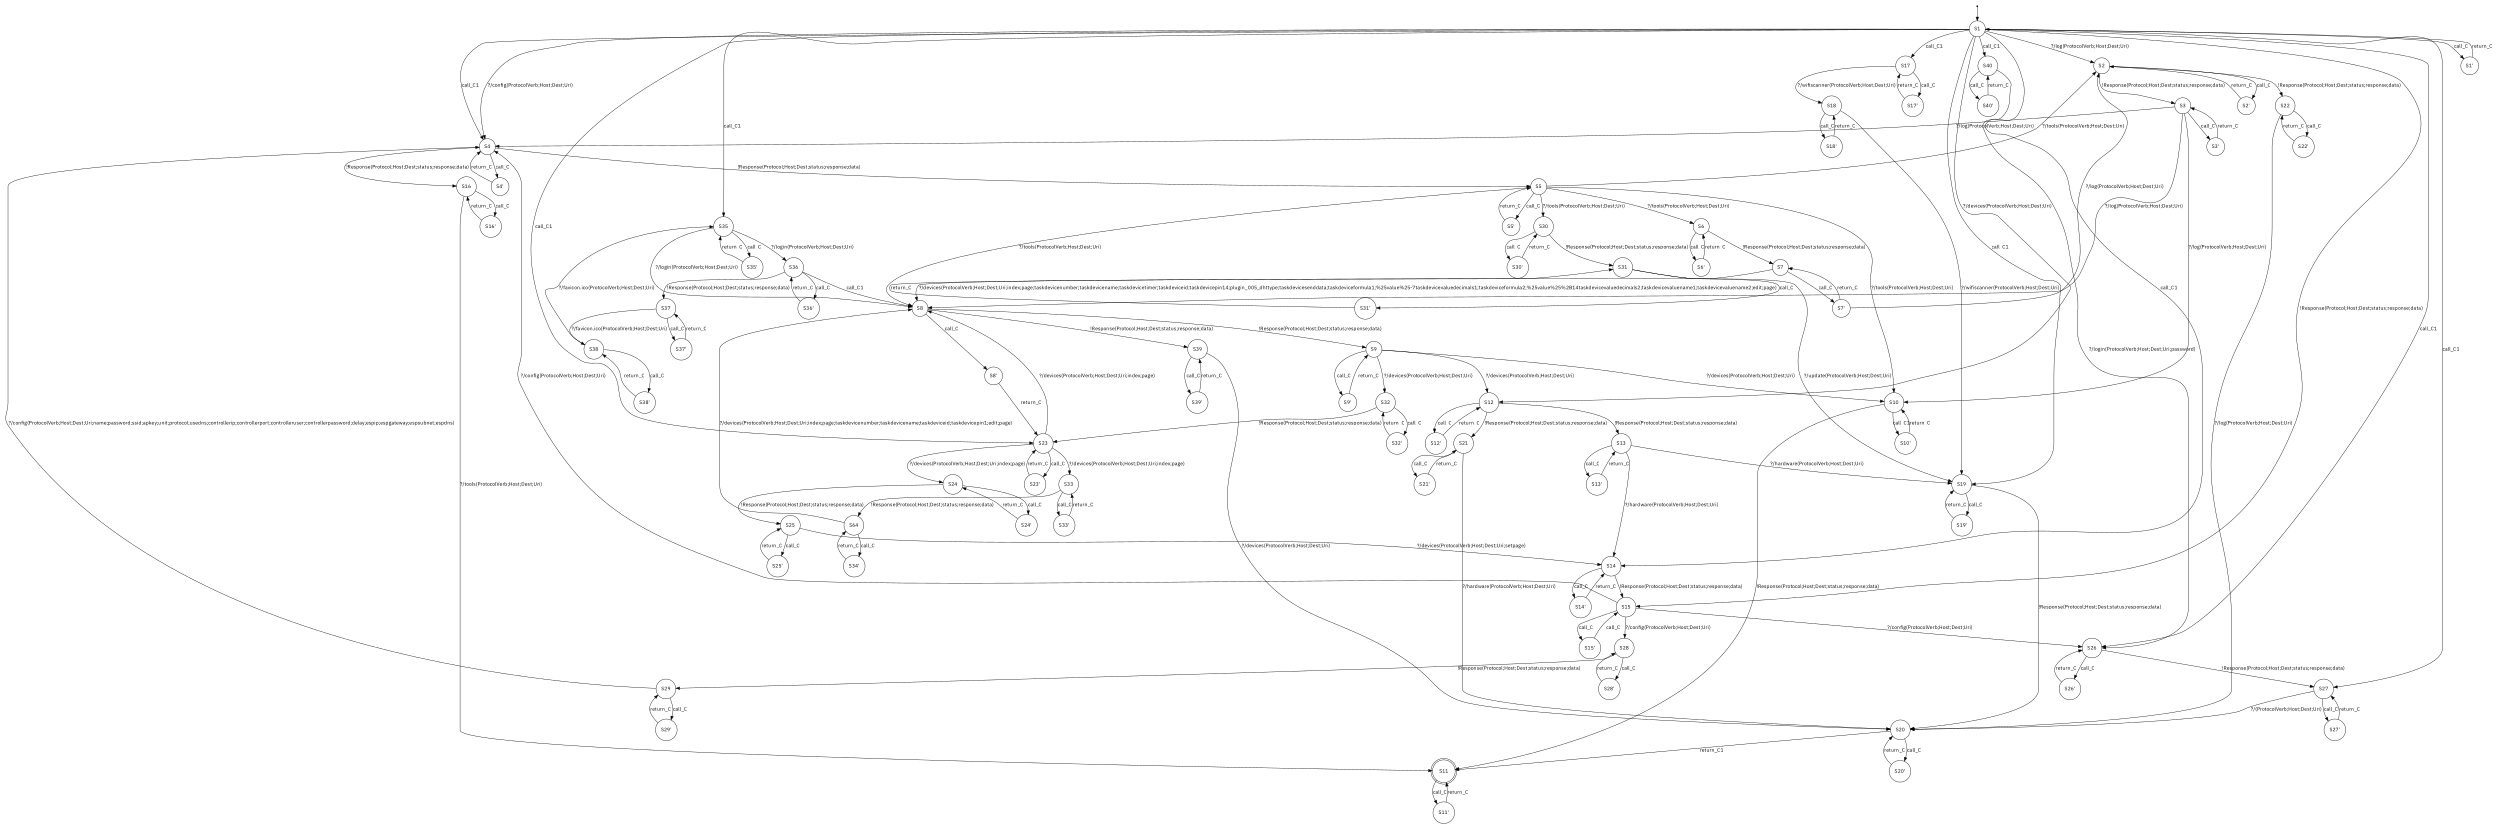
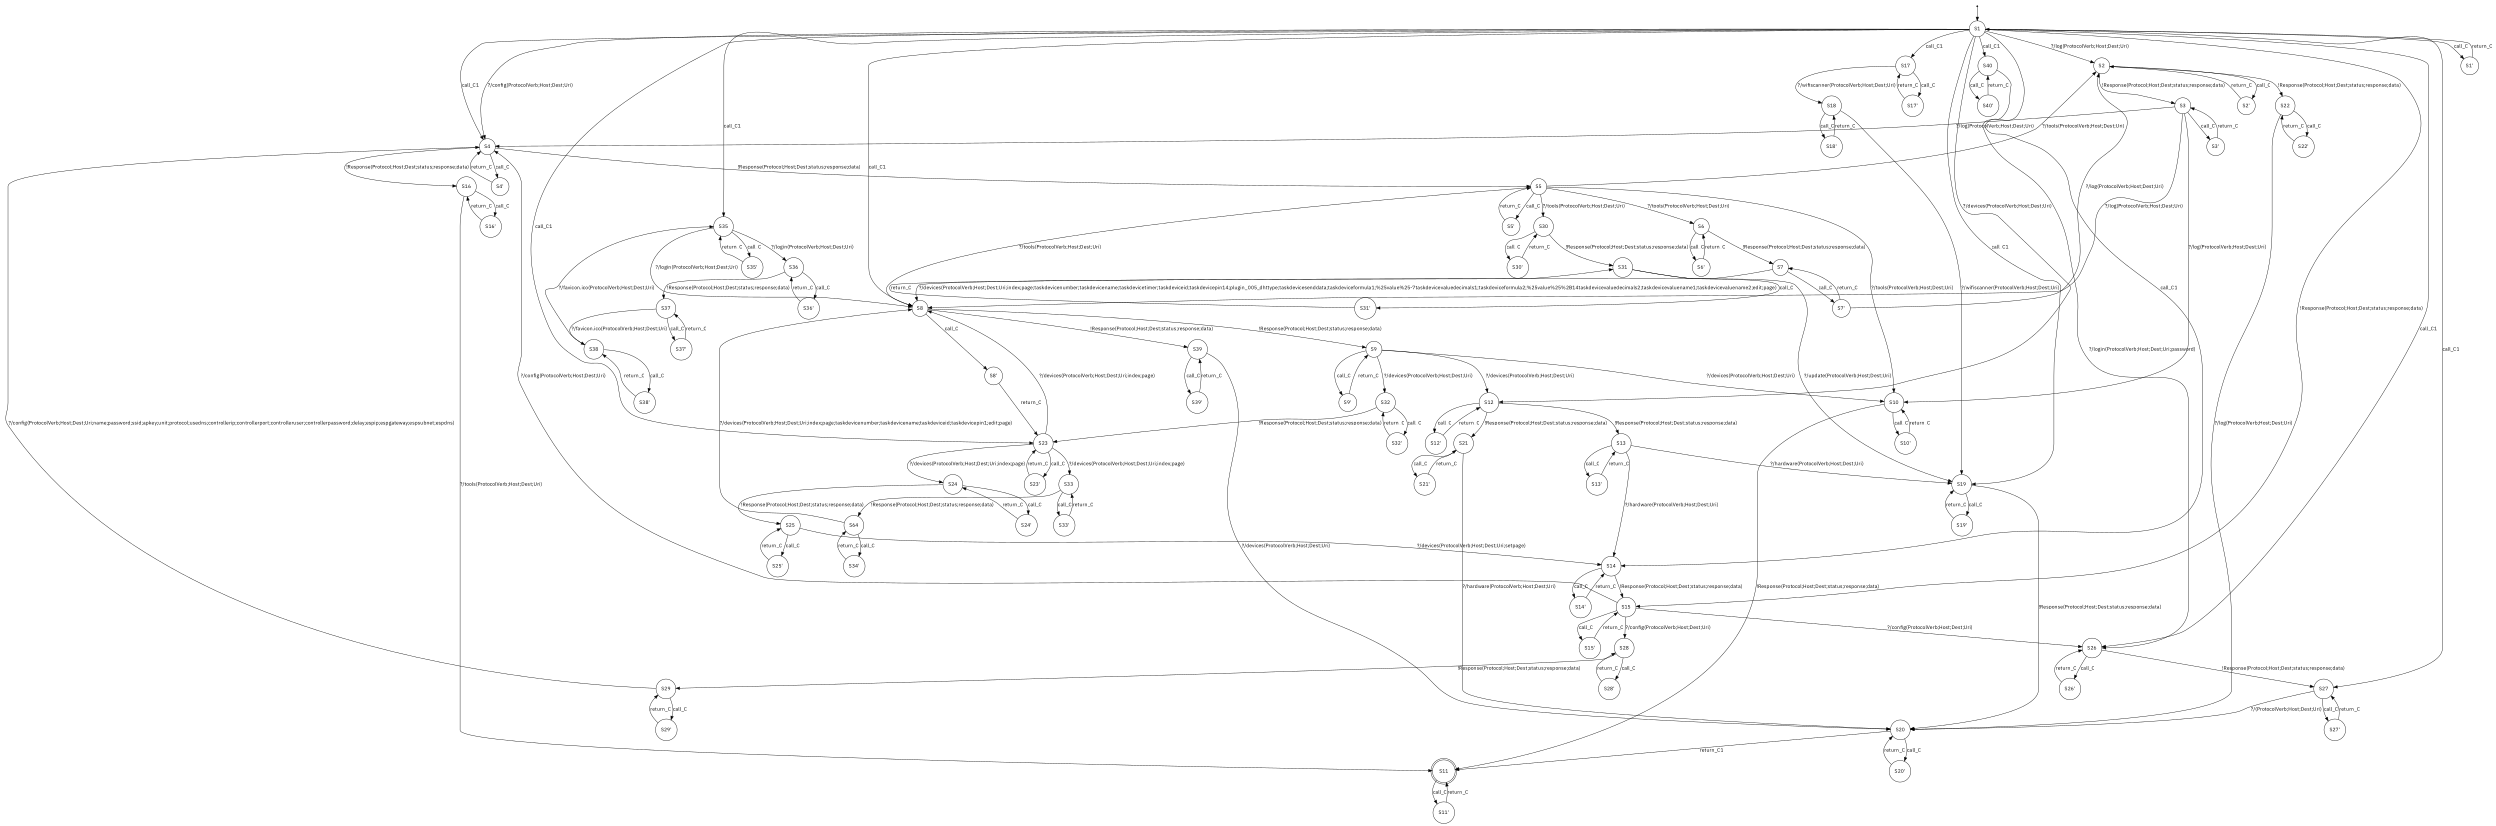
edge "S36" -> "S8": now "S1" -> "S8"
edge "S10" -> "S10'": label "call_C1" -> "call_C"
edge "S15'" -> "S15": label "call_C" -> "return_C"
